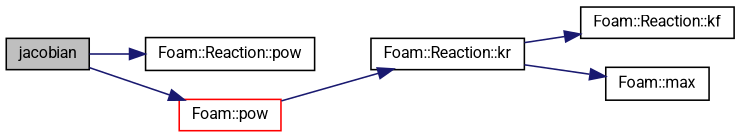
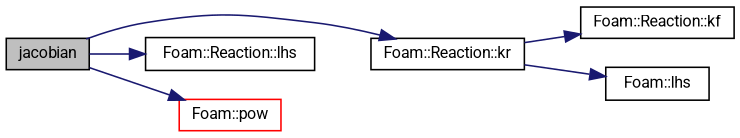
node "Foam::Reaction::pow": label "Foam::Reaction::pow" -> "Foam::Reaction::lhs"
node "Foam::max": label "Foam::max" -> "Foam::lhs"
edge "Foam::pow" -> "Foam::Reaction::kr": now "jacobian" -> "Foam::Reaction::kr"
